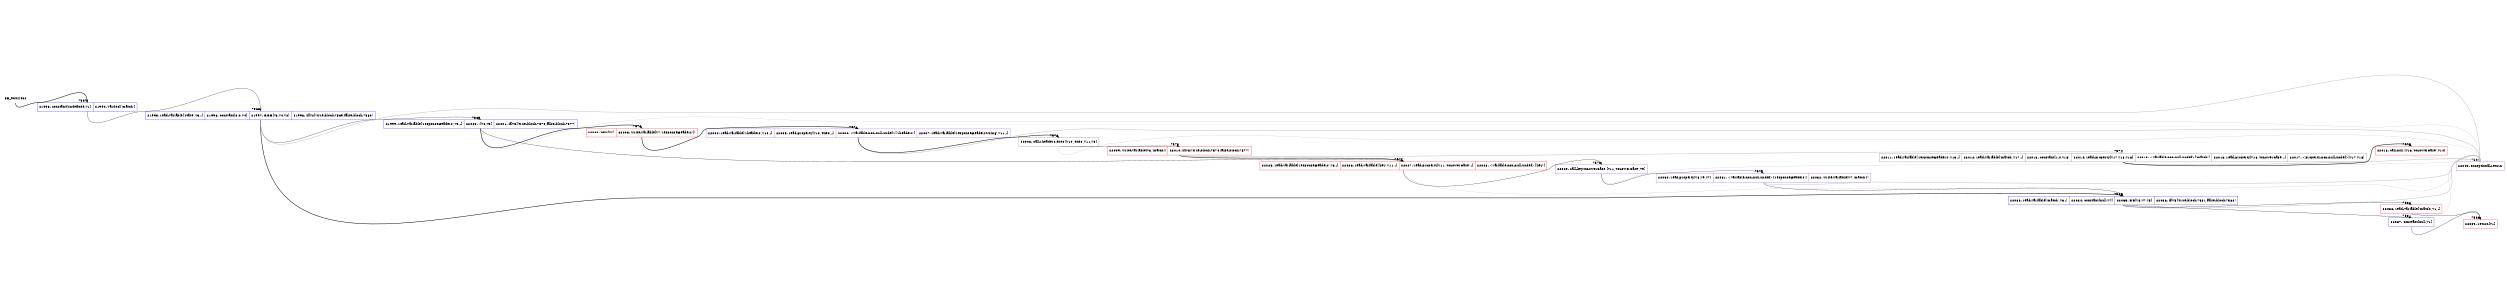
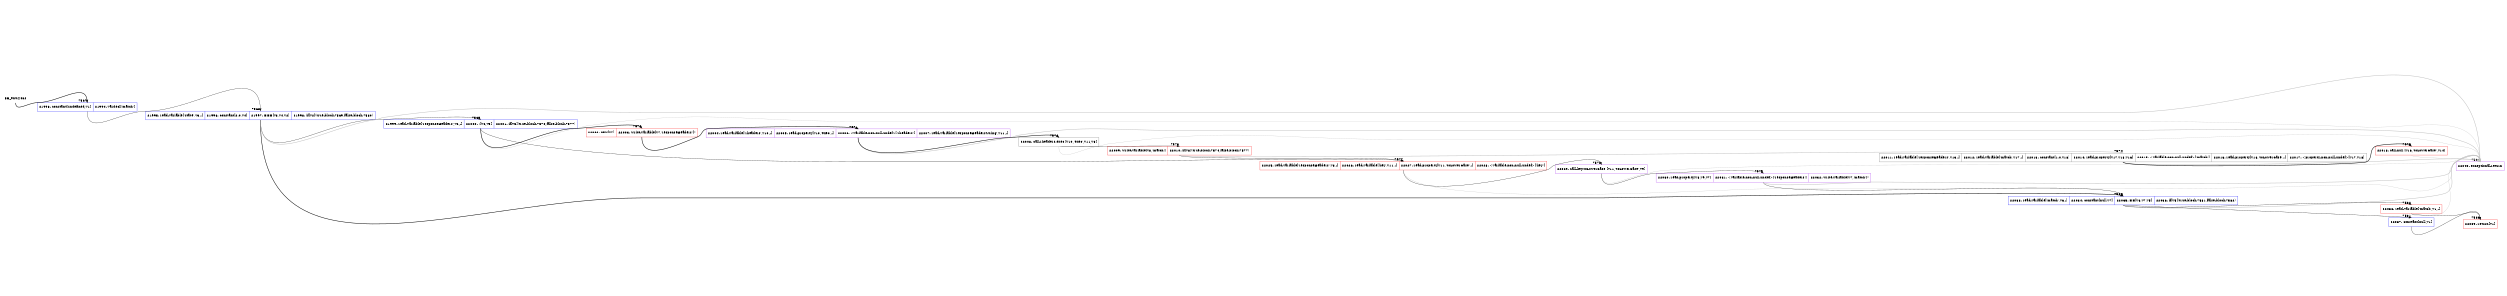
edge "22009: write-variable[v8,'match']" -> "22025: read-variable['responseHeaders',v8,-]": style bold -> solid
